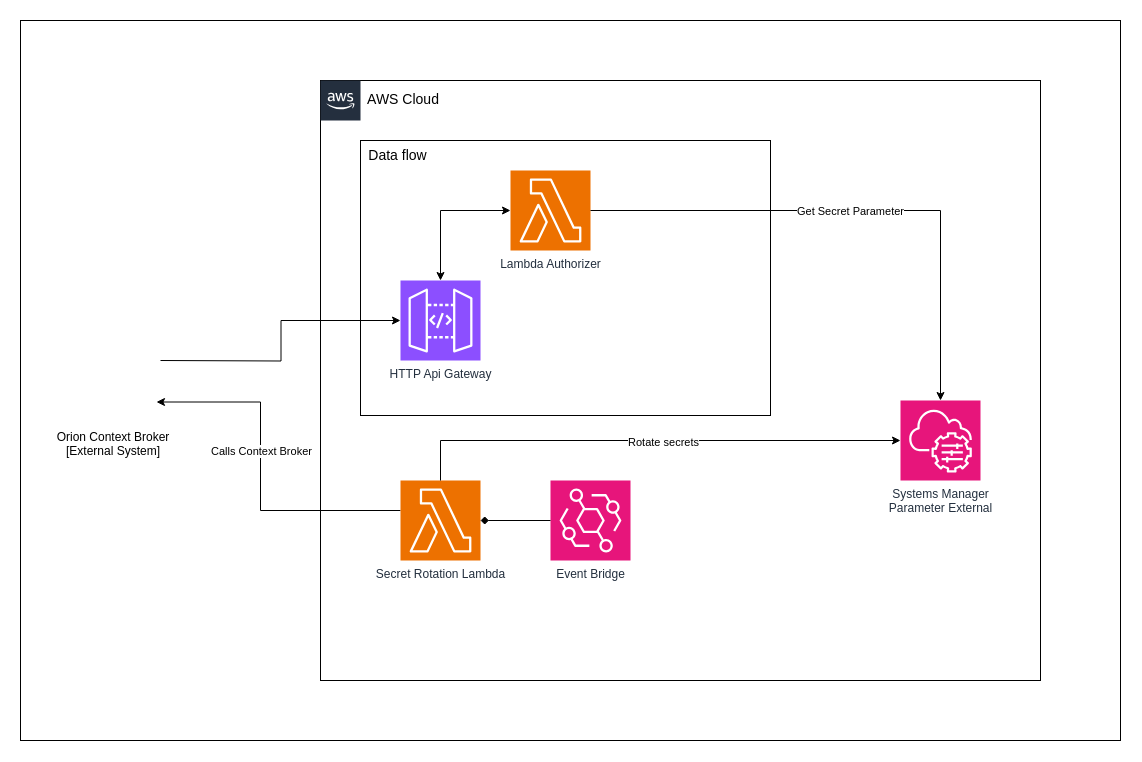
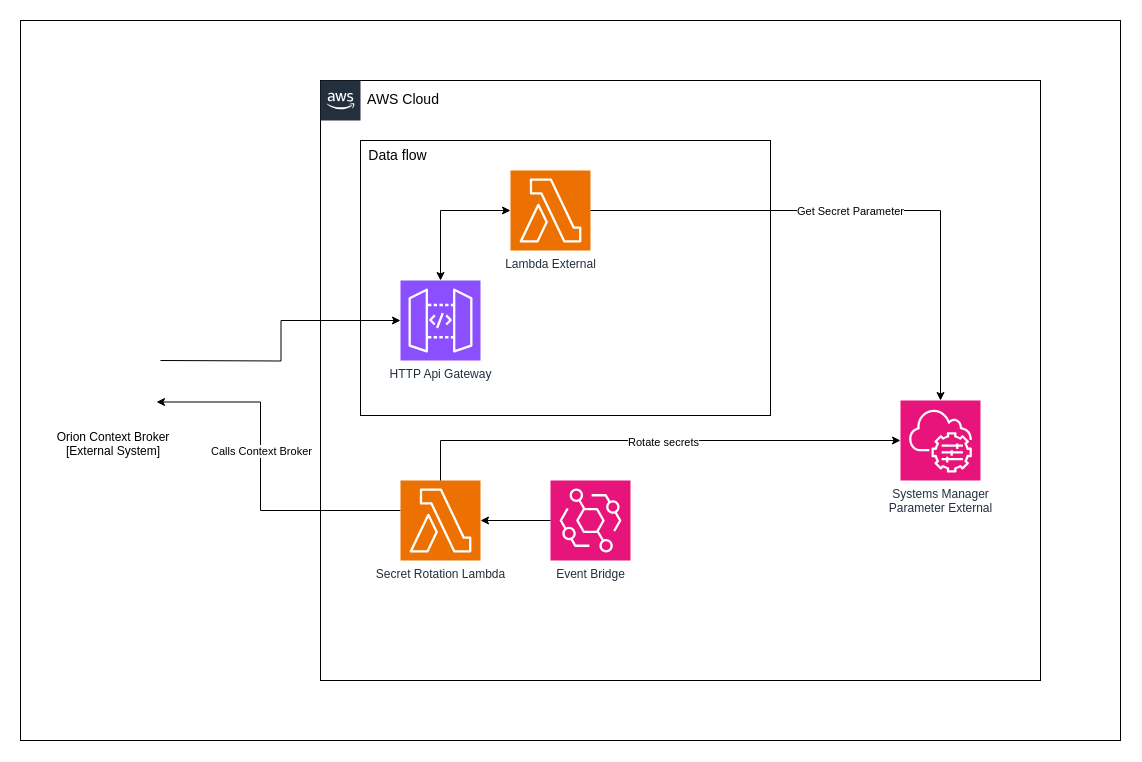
node "Lambda Authorizer": label "Lambda Authorizer" -> "Lambda External"
edge "Event Bridge" -> "Secret Rotation Lambda": arrowhead diamond -> classic
